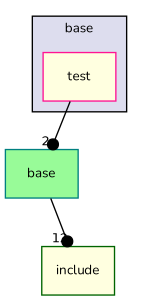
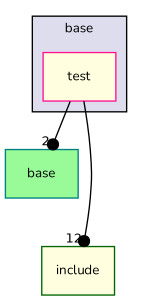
edge "base" -> "include": now "test" -> "include"
